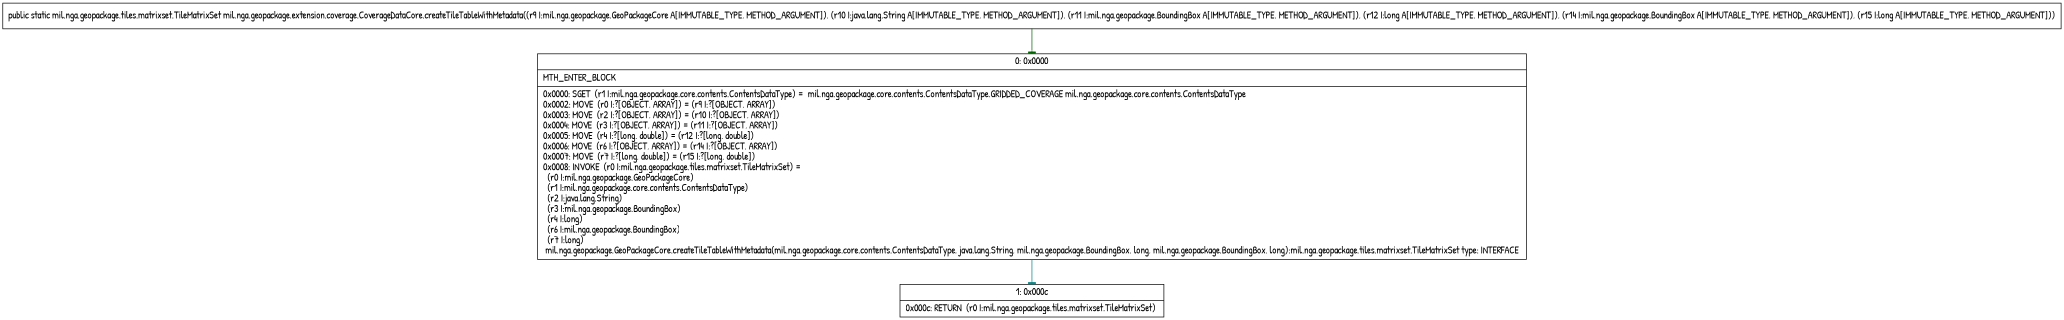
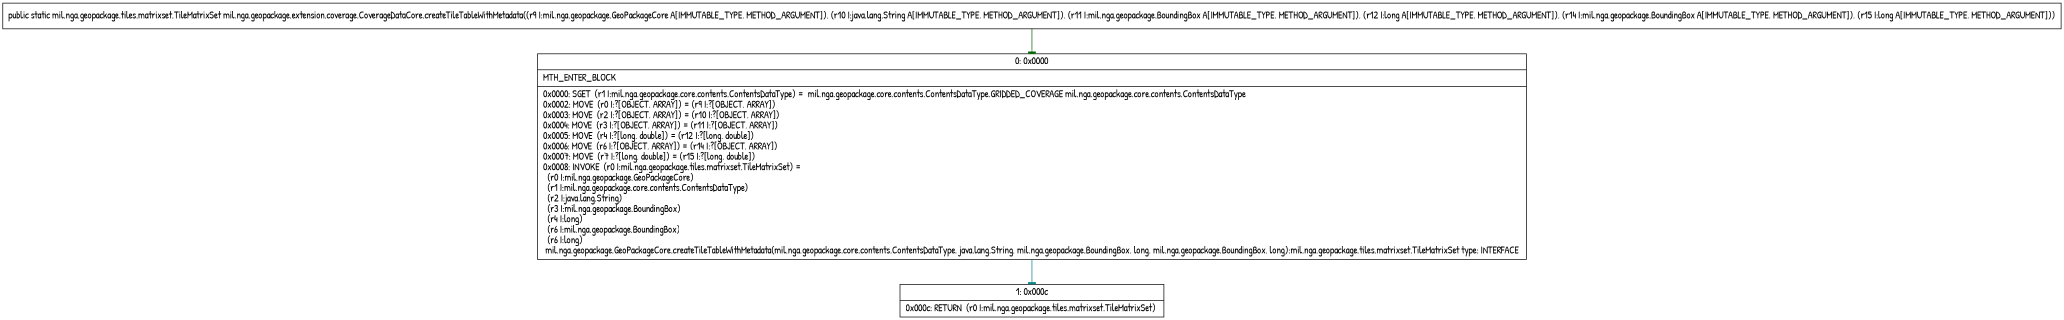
node "0: 0x0000": text "(r7 I:long)" -> "(r6 I:long)"
